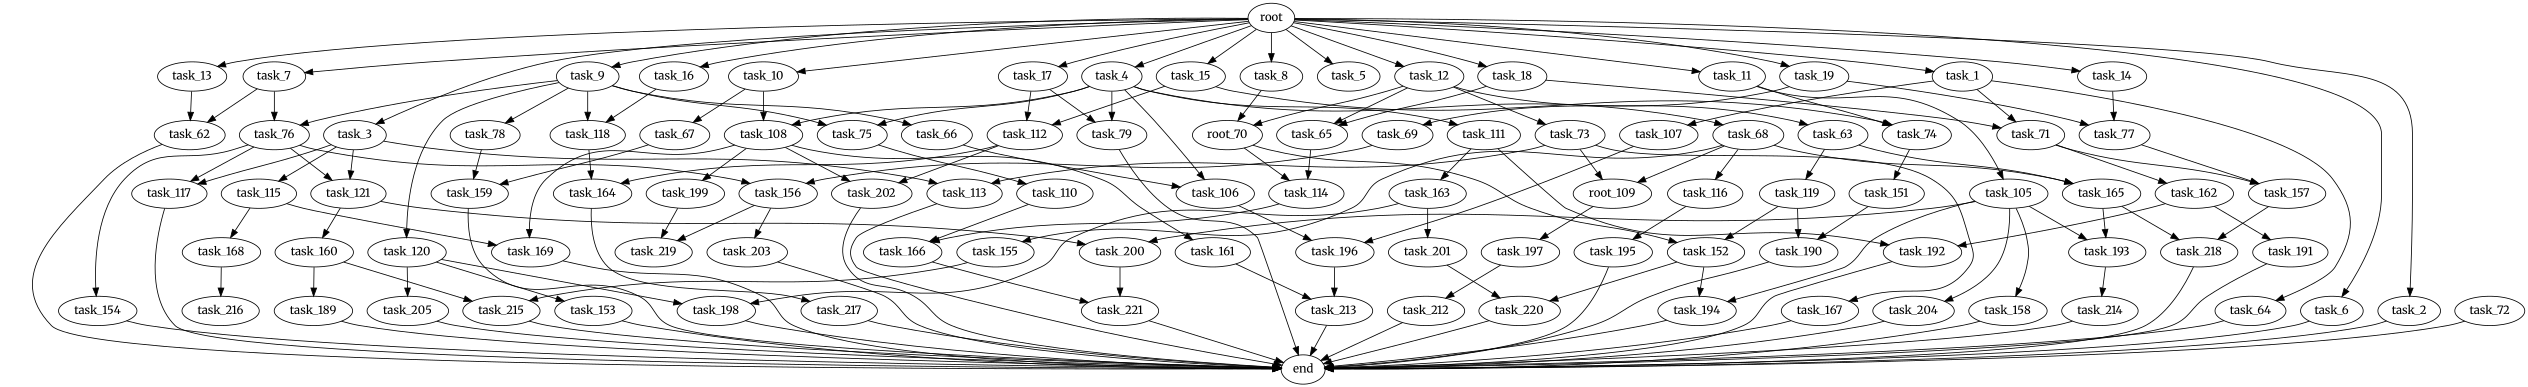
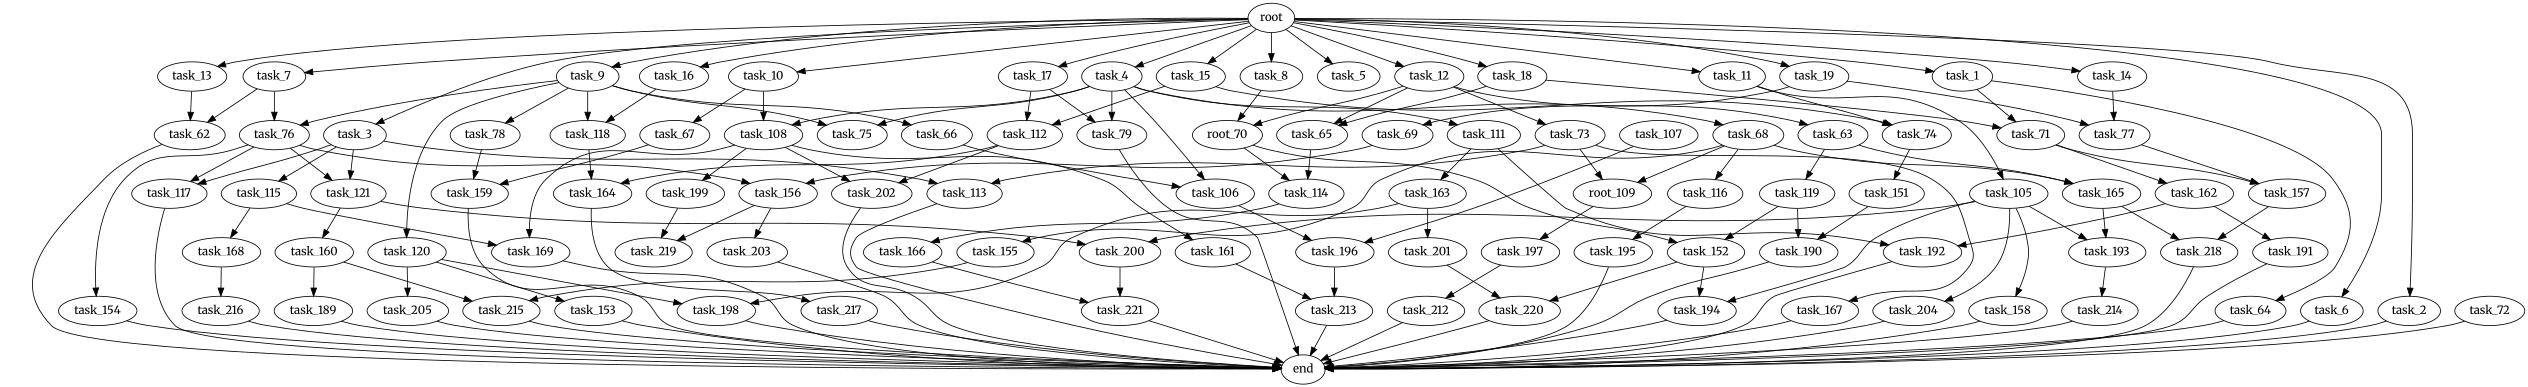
edge "task_1" -> "task_107": removed
node "task_110": removed
edge "task_216" -> "end": added
